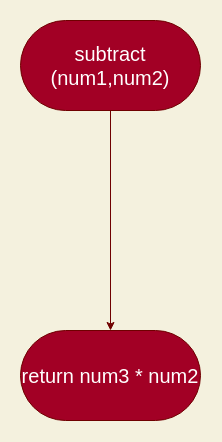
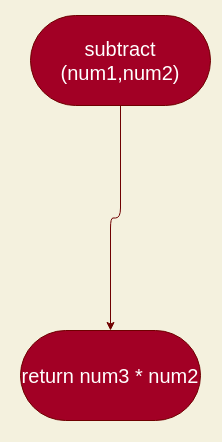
node "subtract (num1,num2)": moved (111, 66) -> (121, 61)
